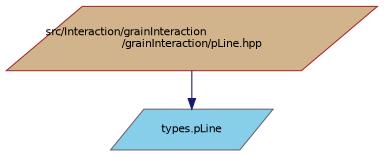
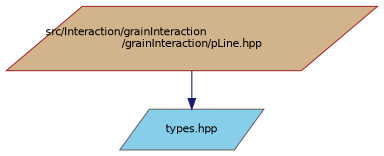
node "types.pLine": label "types.pLine" -> "types.hpp"
